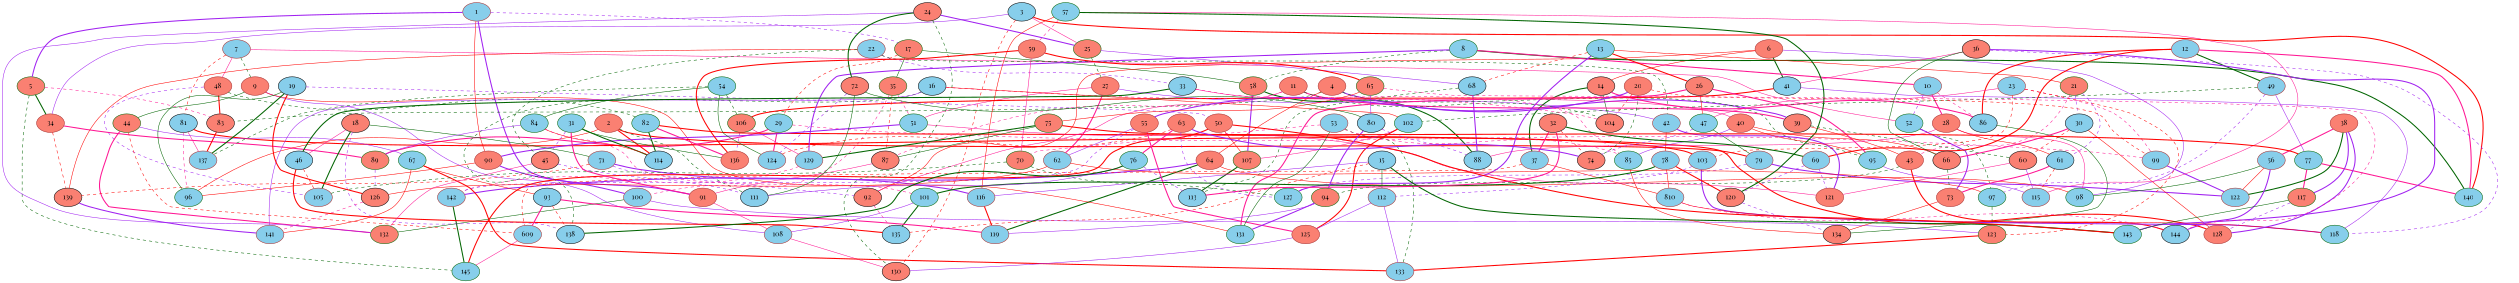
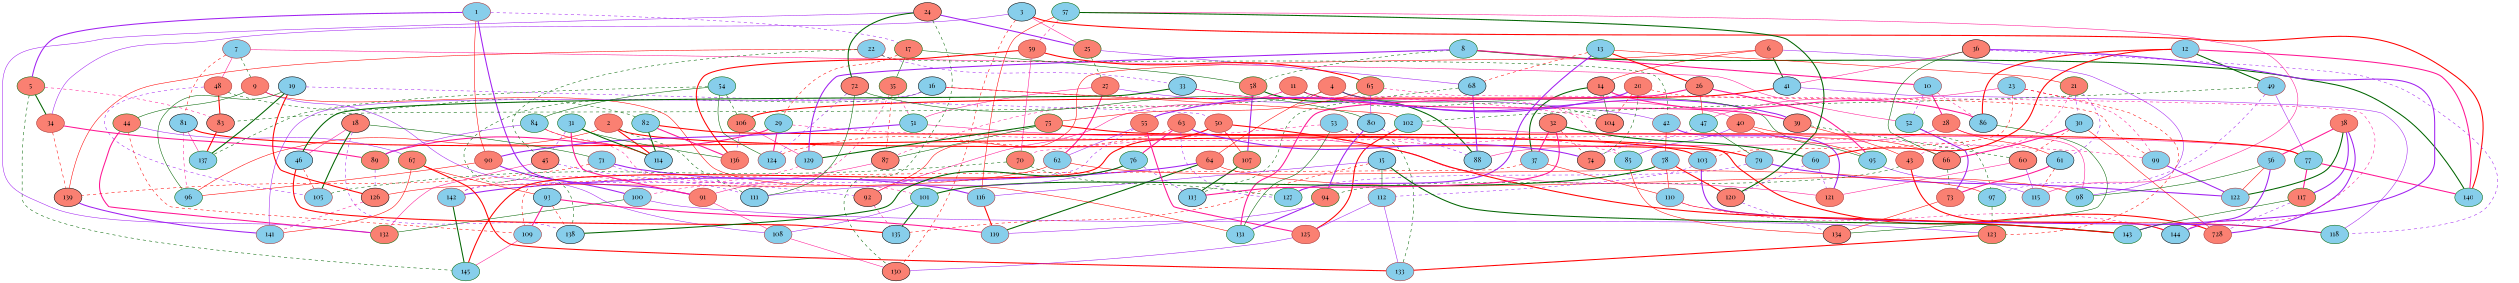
edge "4" -- "95": style dashed -> solid
edge "102" -- "107": now "102" -- "77"
node "137": color brown -> darkgreen
node "67": fillcolor skyblue -> salmon
node "810": label "810" -> "110"
node "609": label "609" -> "109"
node "128": label "128" -> "728"
